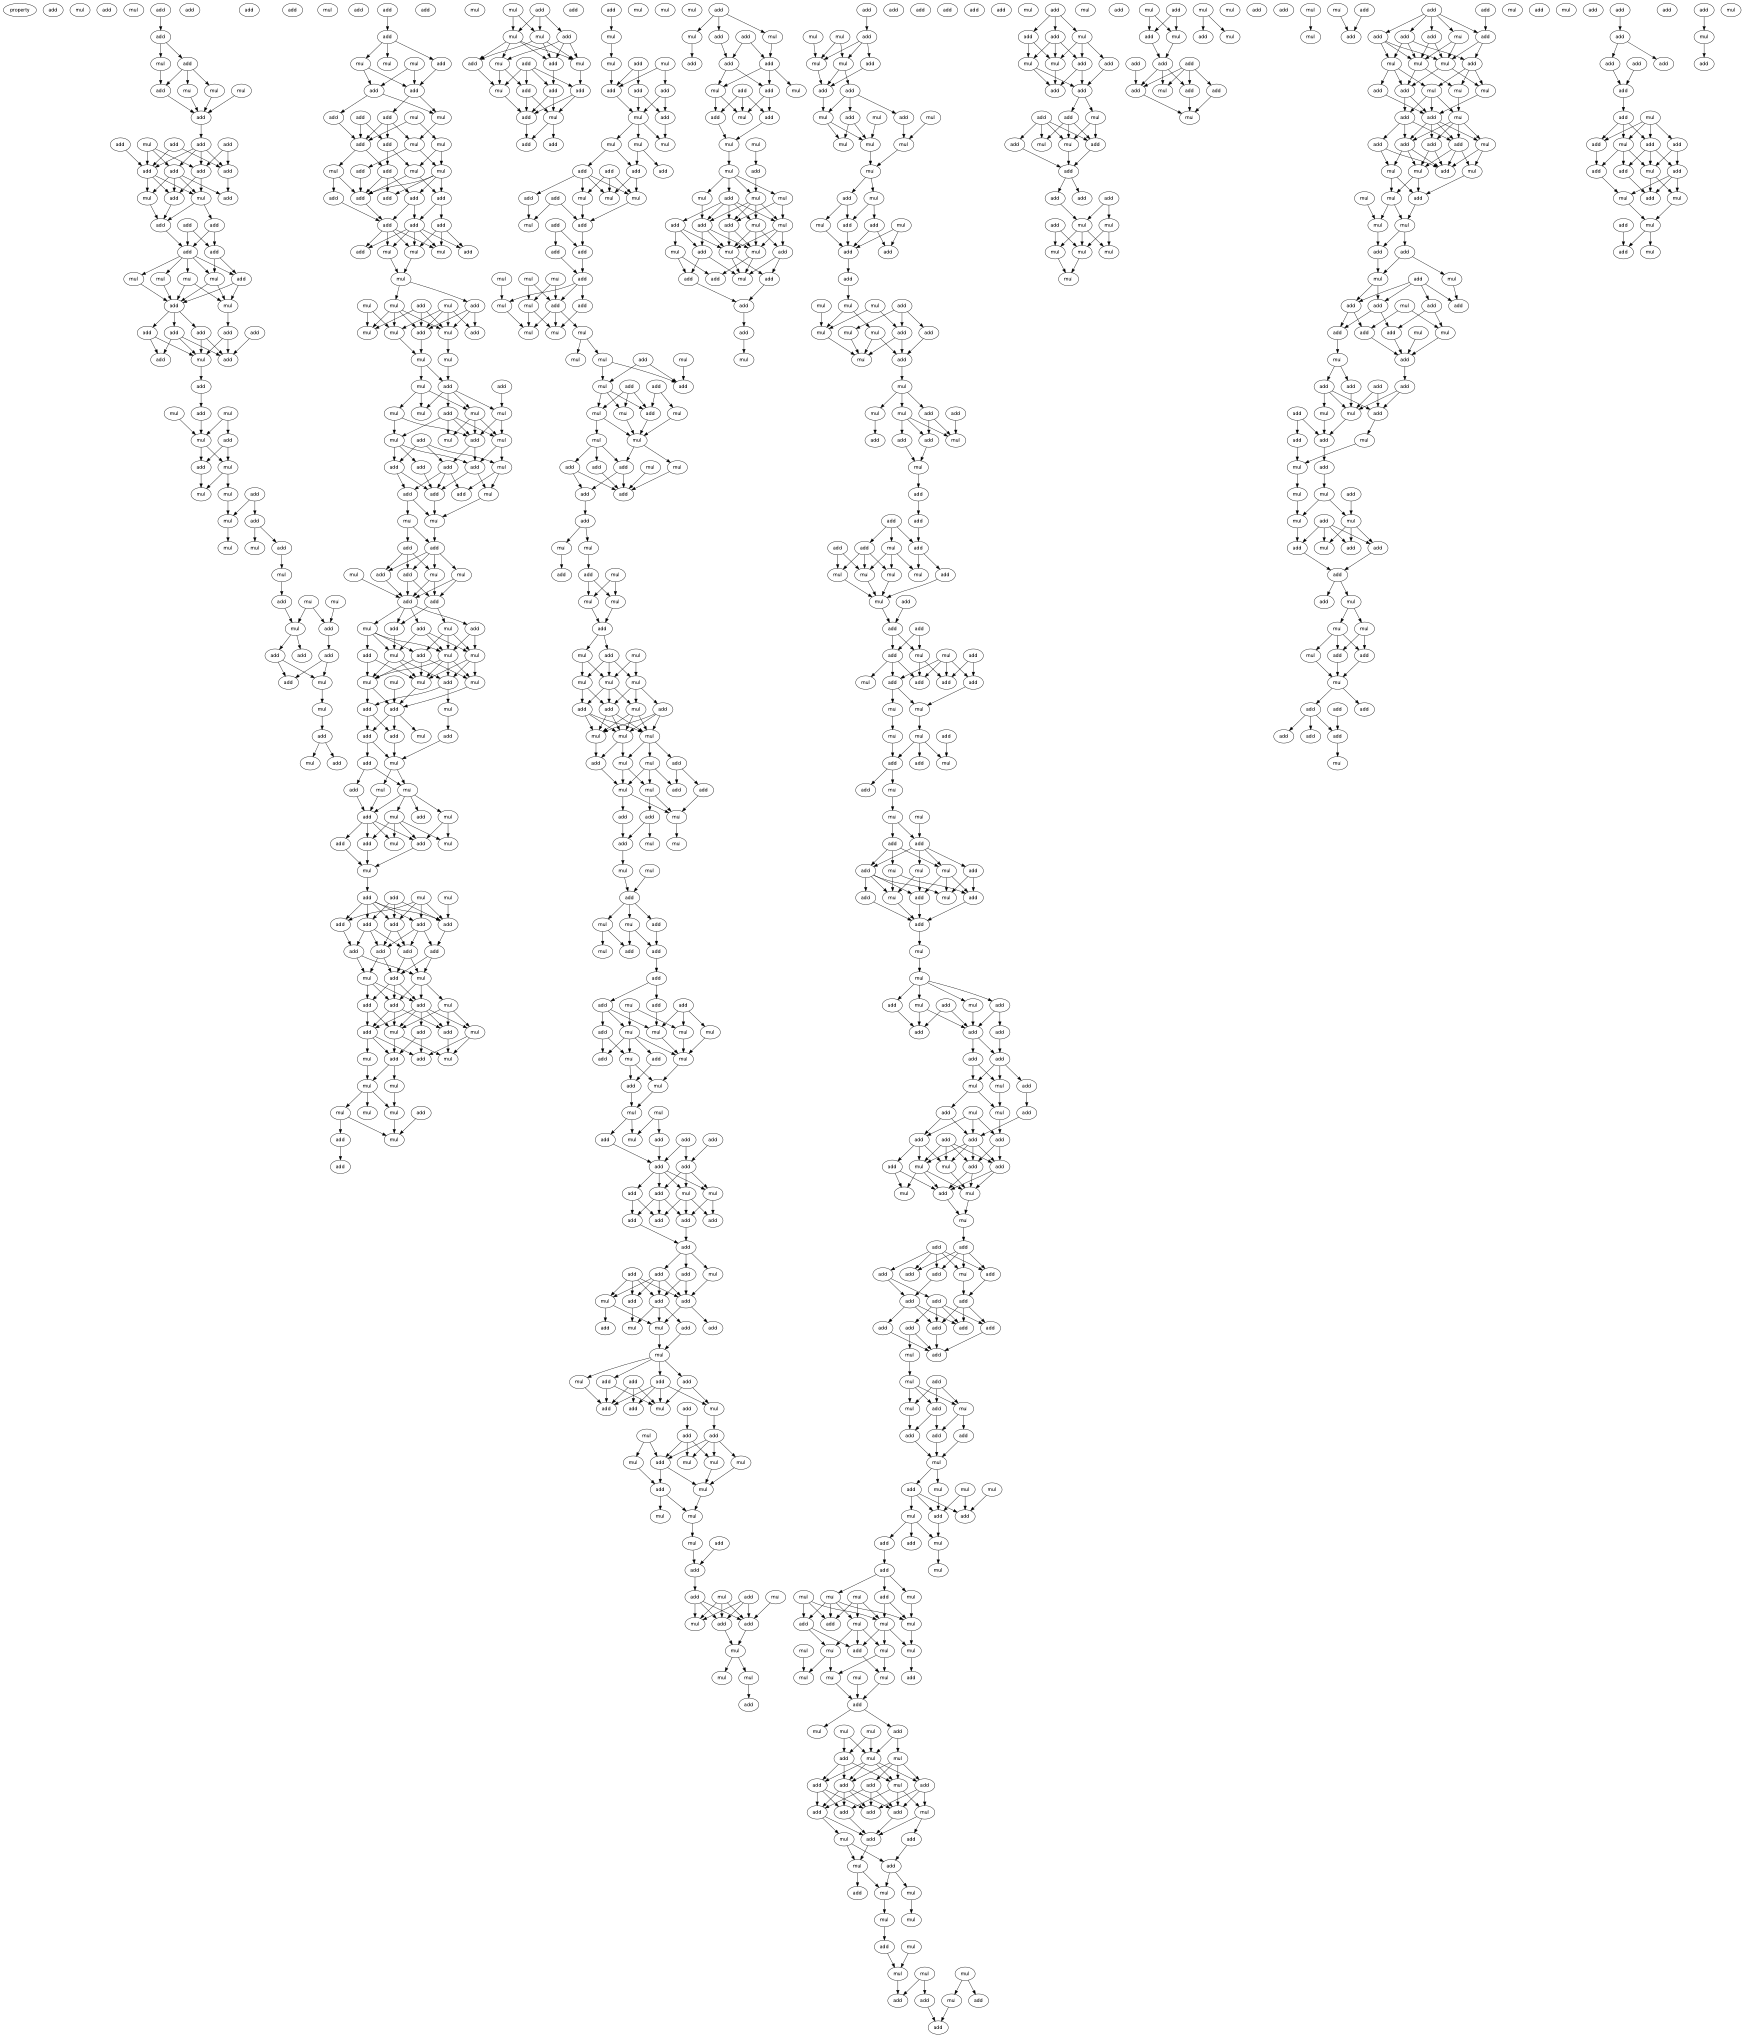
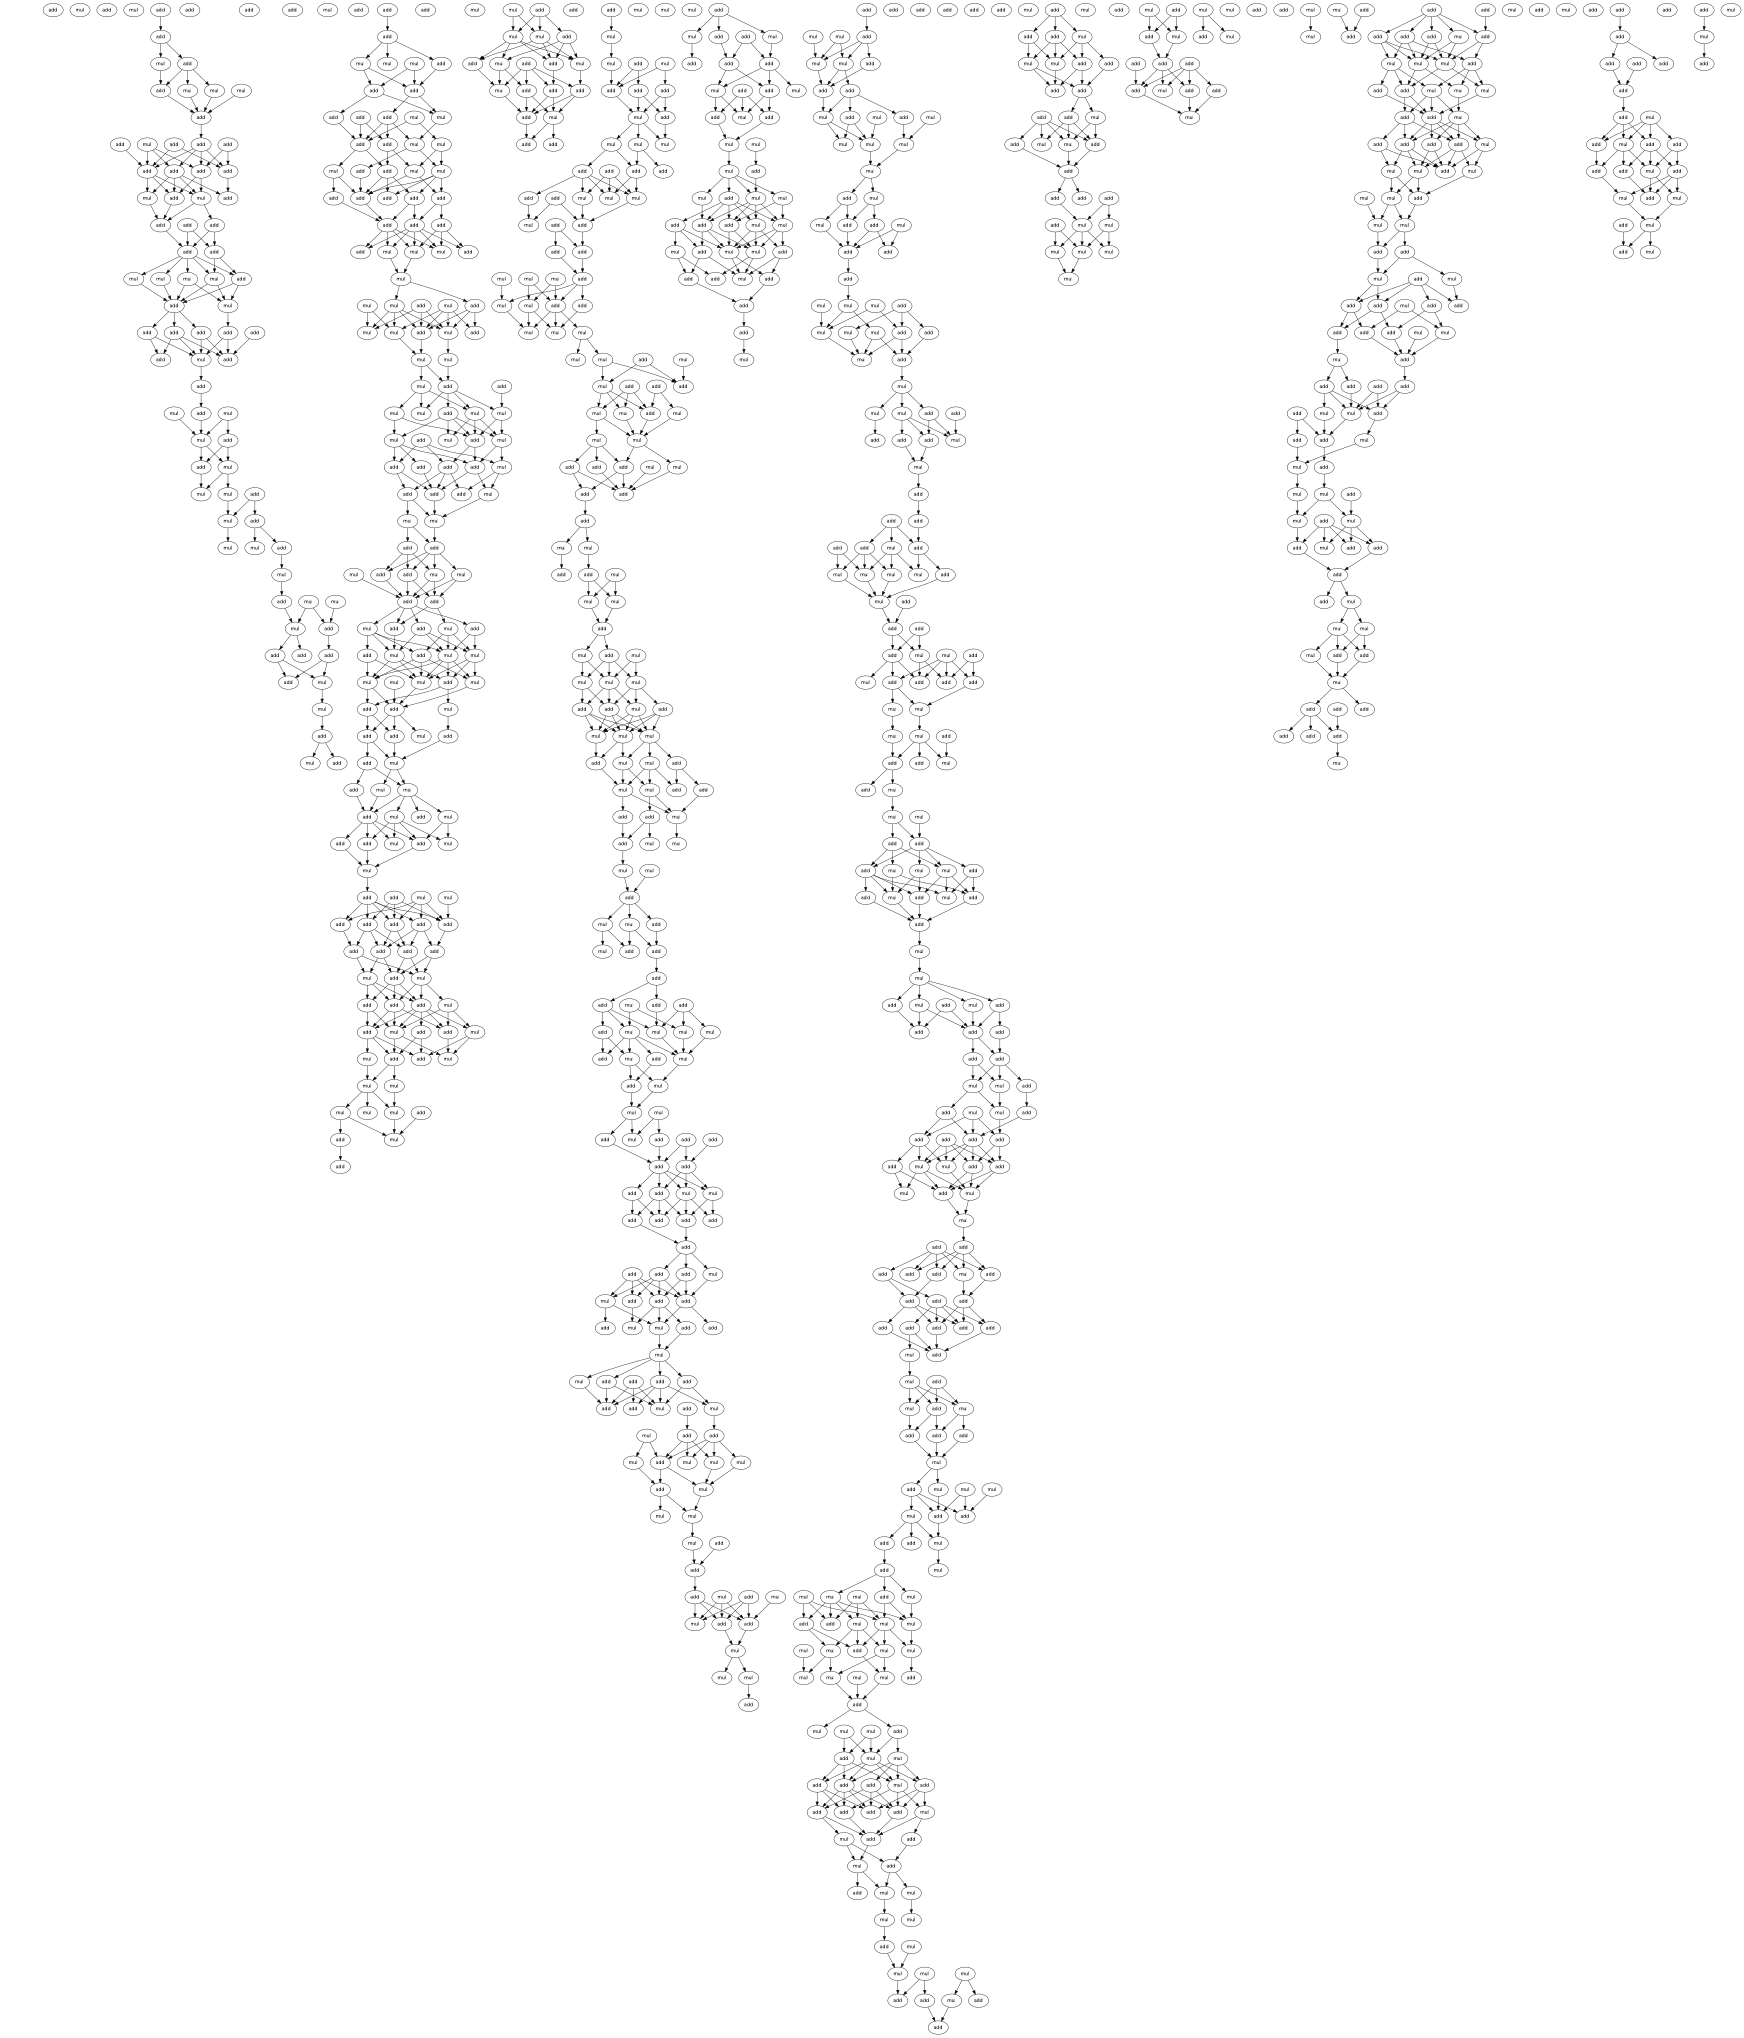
node "property": removed
